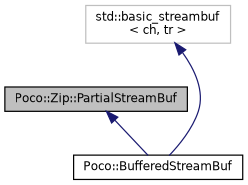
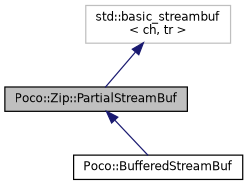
edge "Poco::BufferedStreamBuf" -> "std::basic_streambuf < ch, tr >": now "Poco::Zip::PartialStreamBuf" -> "std::basic_streambuf < ch, tr >"
